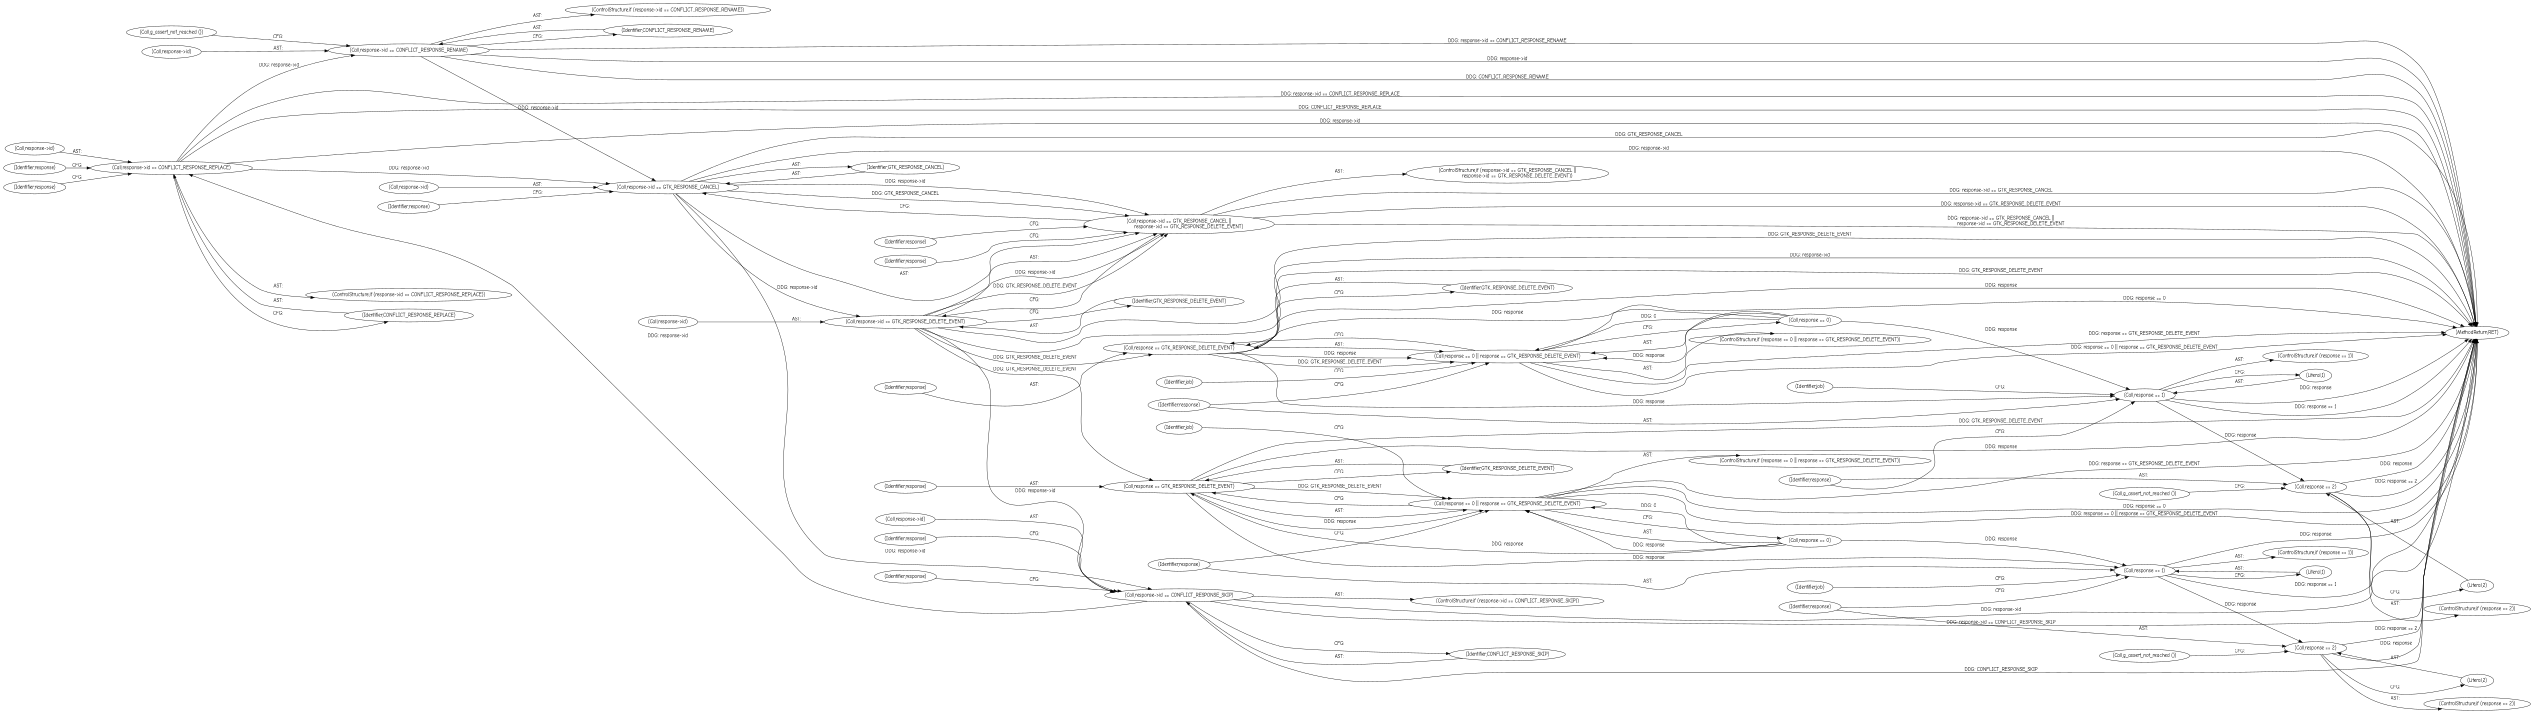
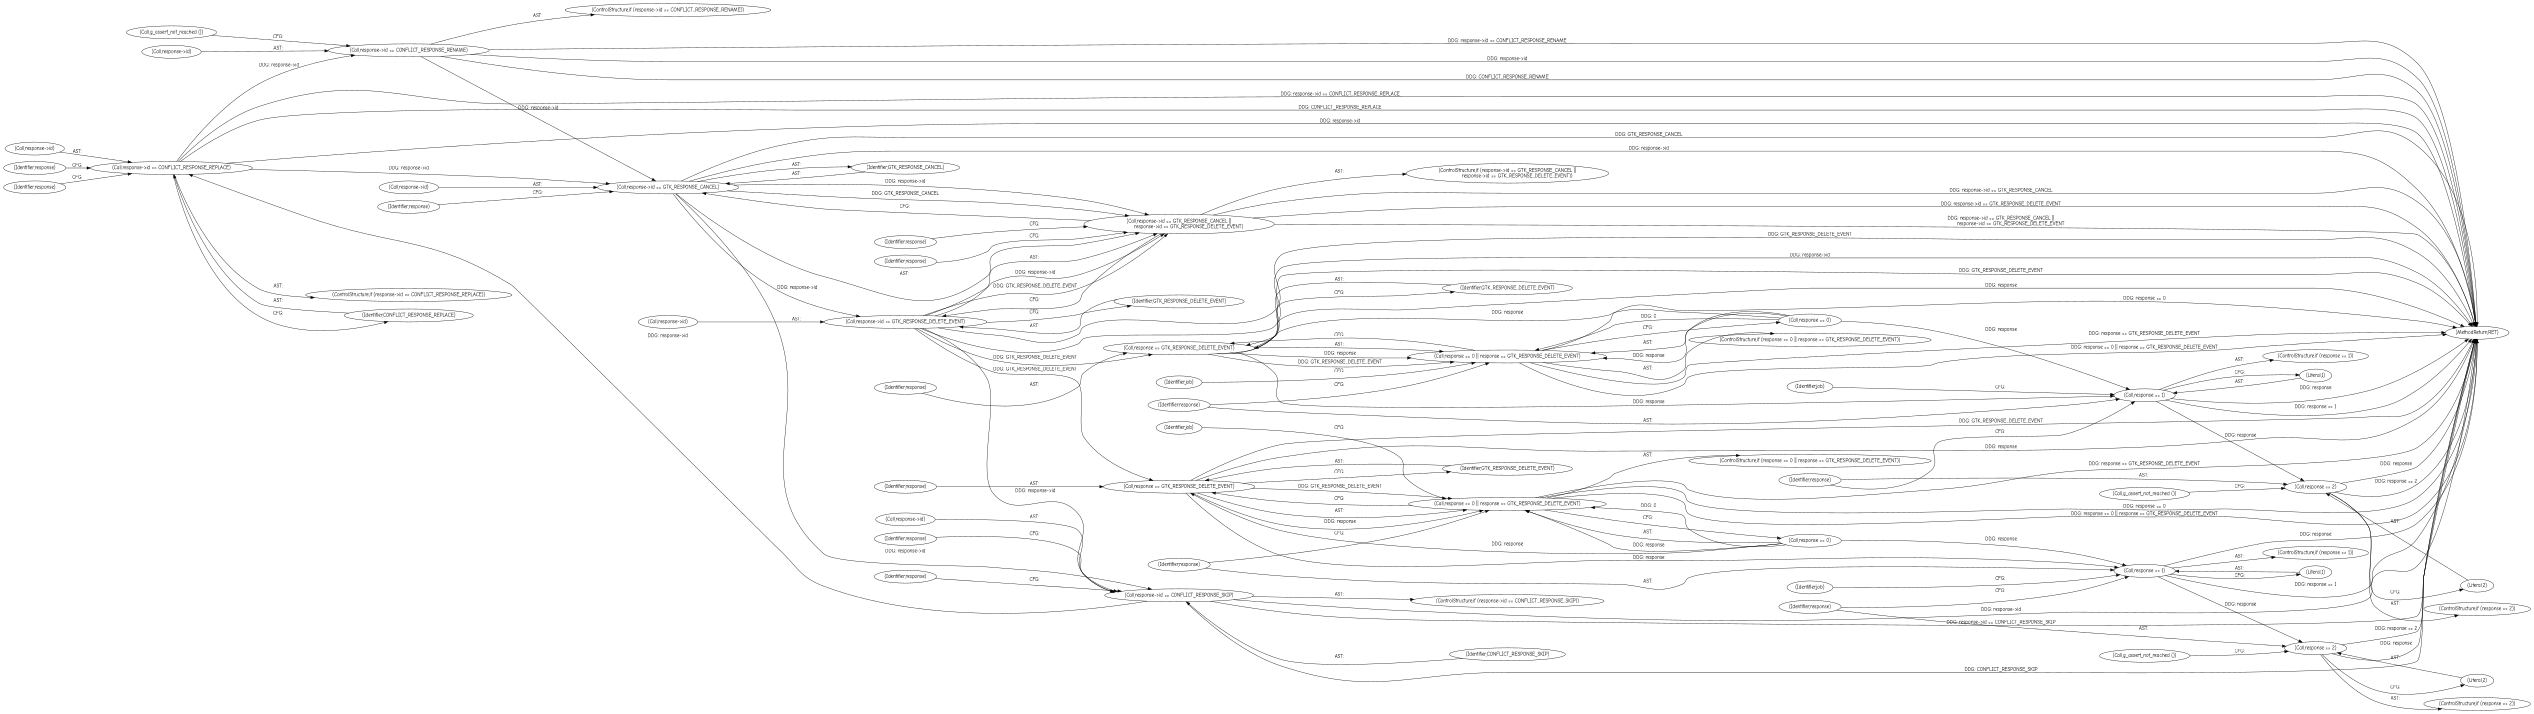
node "(Identifier,CONFLICT_RESPONSE_RENAME)": removed
edge "(Call,response->id == CONFLICT_RESPONSE_SKIP)" -> "(Identifier,CONFLICT_RESPONSE_SKIP)": removed, label "CFG:"
